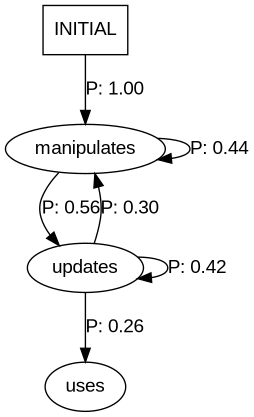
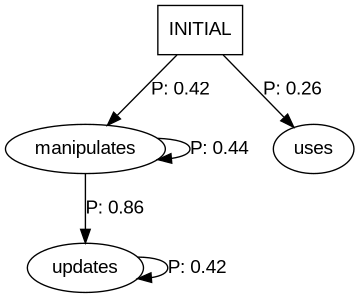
edge "INITIAL" -> "manipulates": label "P: 1.00" -> "P: 0.42"
edge "manipulates" -> "updates": label "P: 0.56" -> "P: 0.86"
edge "updates" -> "manipulates": removed, label "P: 0.30"
edge "updates" -> "uses": now "INITIAL" -> "uses"
